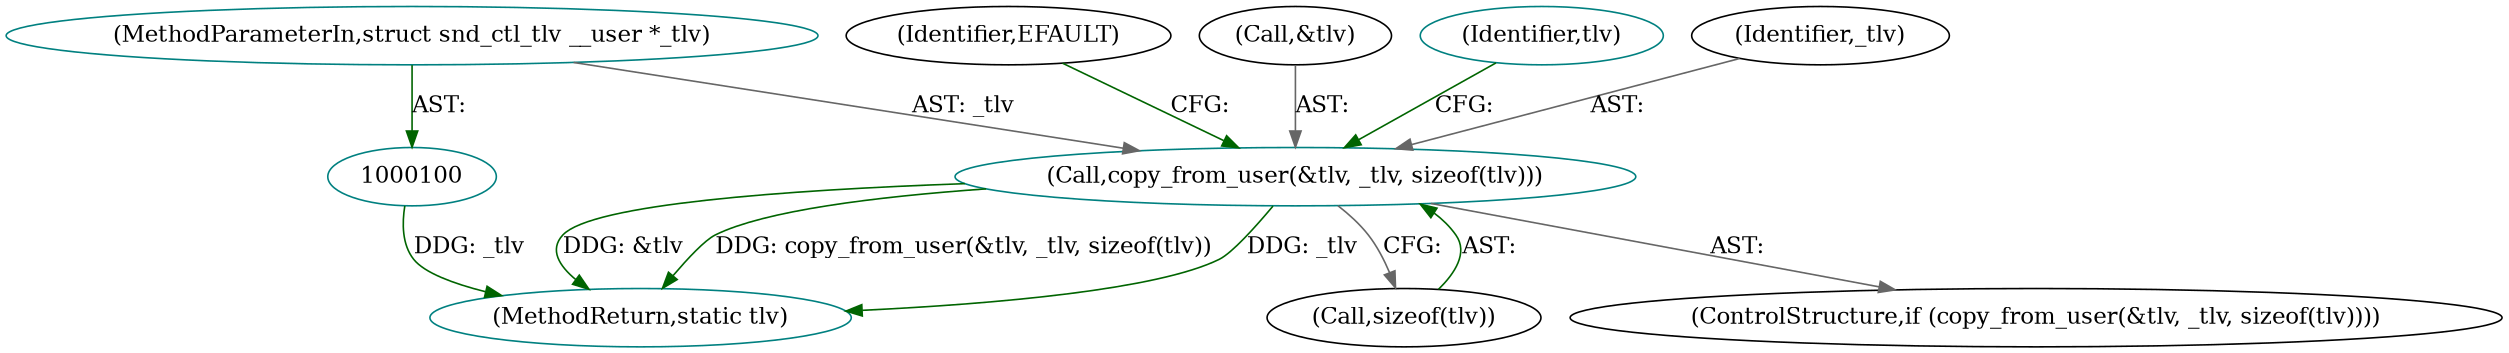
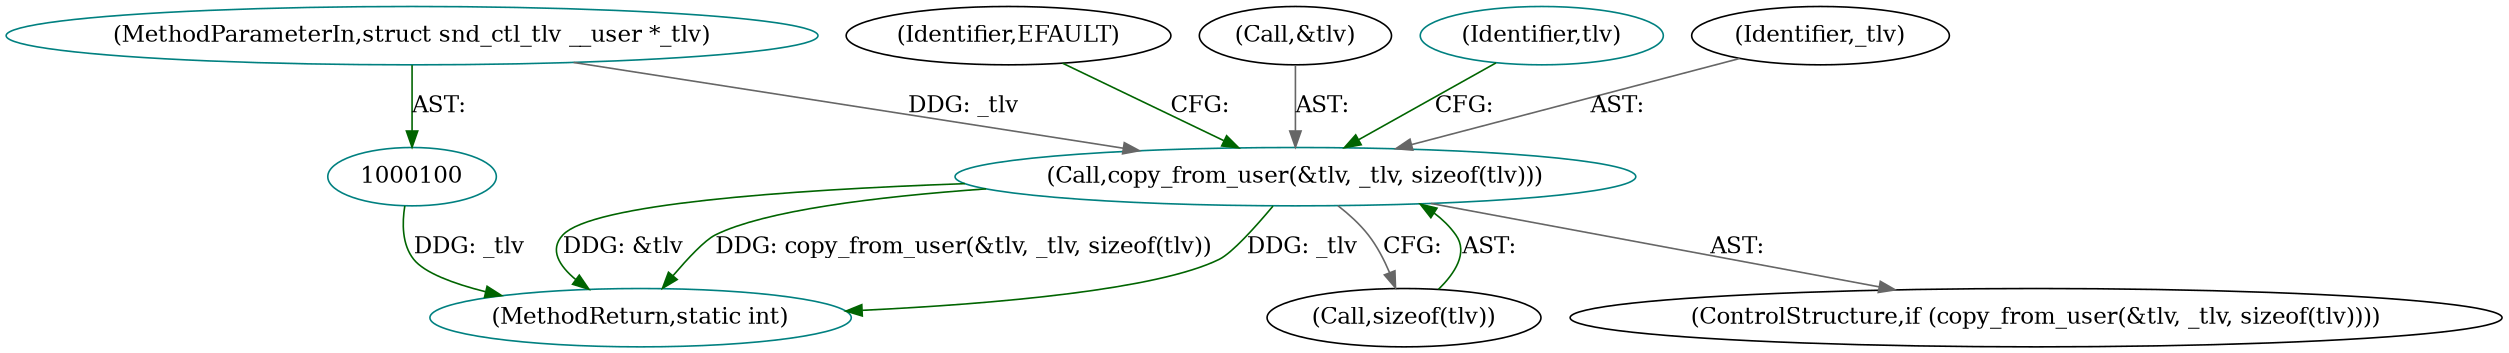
edge "(MethodParameterIn,struct snd_ctl_tlv __user *_tlv)" -> "(Call,copy_from_user(&tlv, _tlv, sizeof(tlv)))": label "AST: _tlv" -> "DDG: _tlv"
node "(MethodReturn,static tlv)": label "(MethodReturn,static tlv)" -> "(MethodReturn,static int)"
